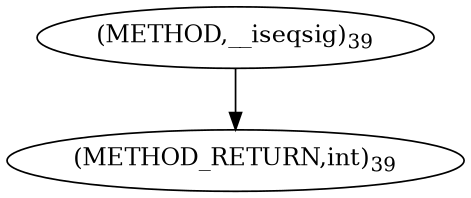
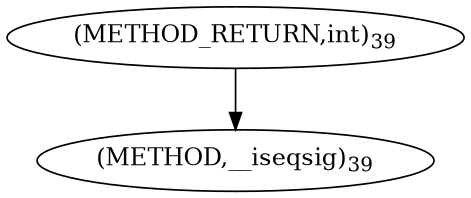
edge "(METHOD,__iseqsig)" -> "(METHOD_RETURN,int)": reversed
